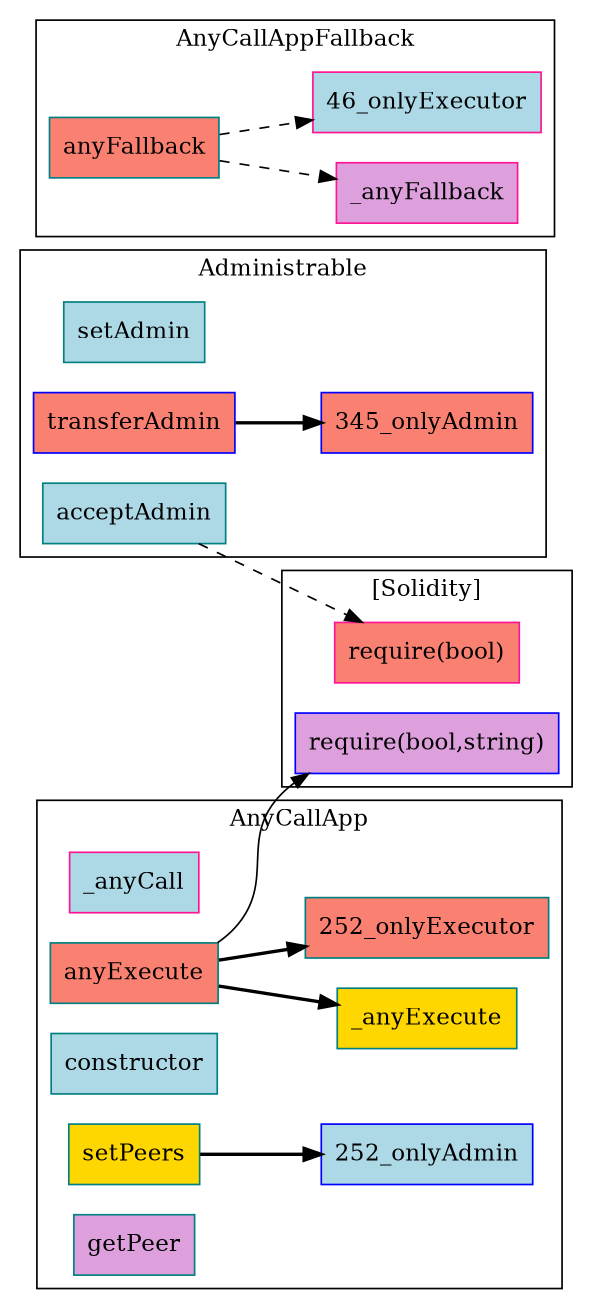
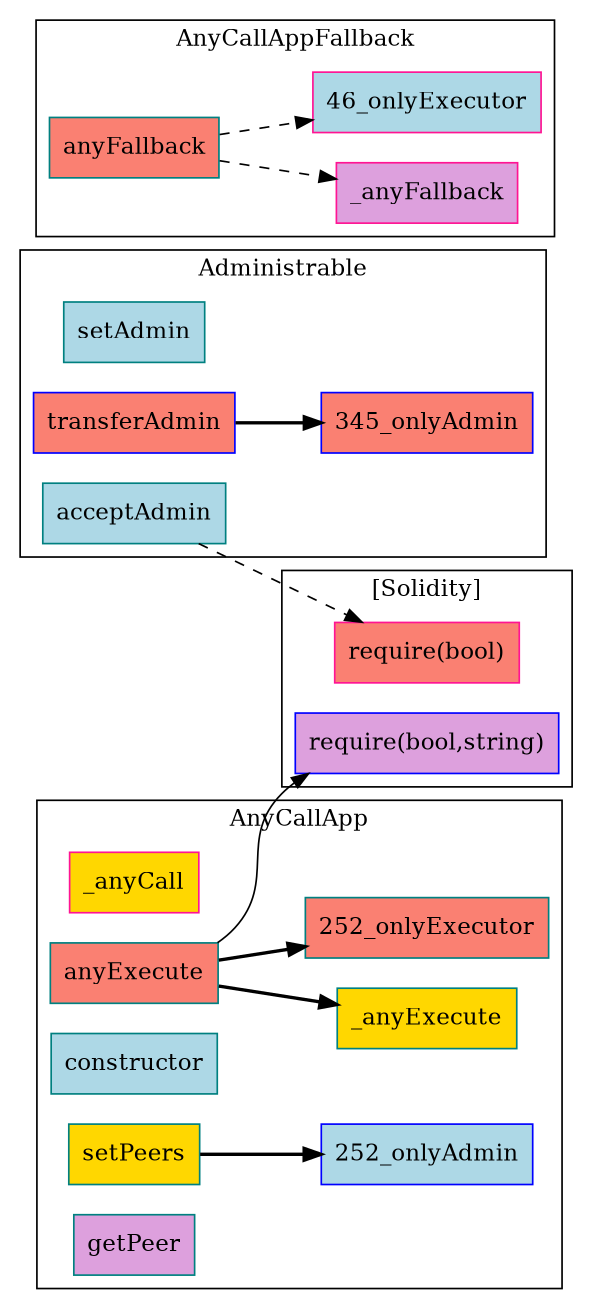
node "_anyCall": fillcolor lightblue -> gold
